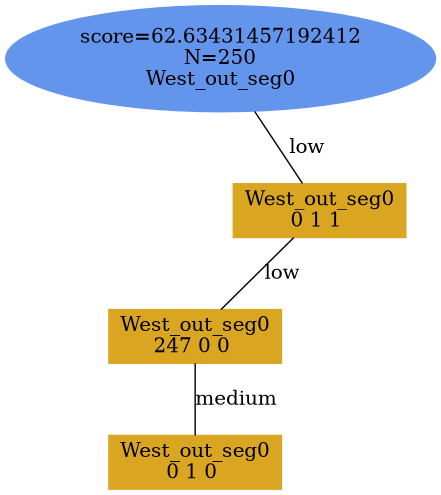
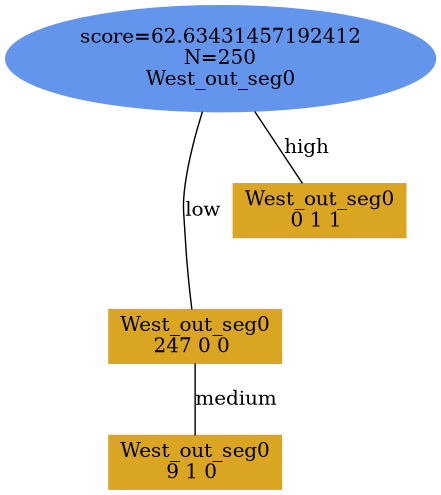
edge "score=62.63431457192412 N=250 West_out_seg0" -- "West_out_seg0 0 1 1": label "low" -> "high"
edge "West_out_seg0 0 1 1" -- "West_out_seg0 247 0 0": now "score=62.63431457192412 N=250 West_out_seg0" -- "West_out_seg0 247 0 0"
node "West_out_seg0 0 1 0": label "West_out_seg0 0 1 0" -> "West_out_seg0 9 1 0"
